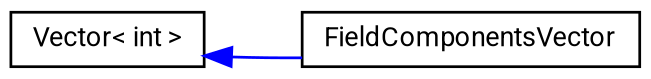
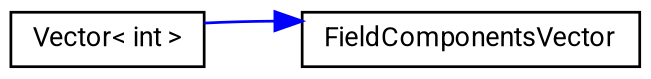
edge "FieldComponentsVector" -> "Vector< int >": reversed
